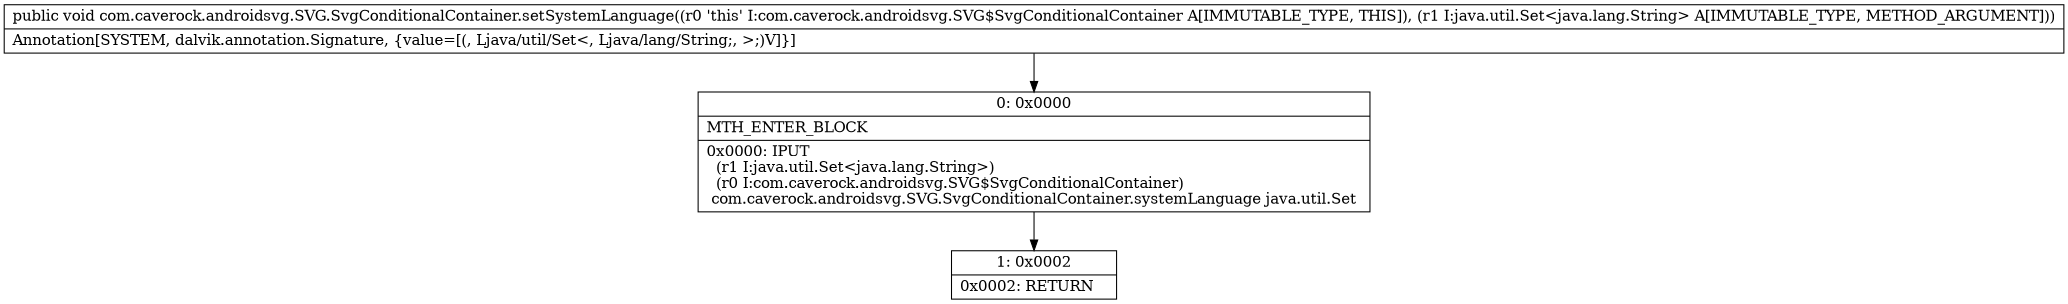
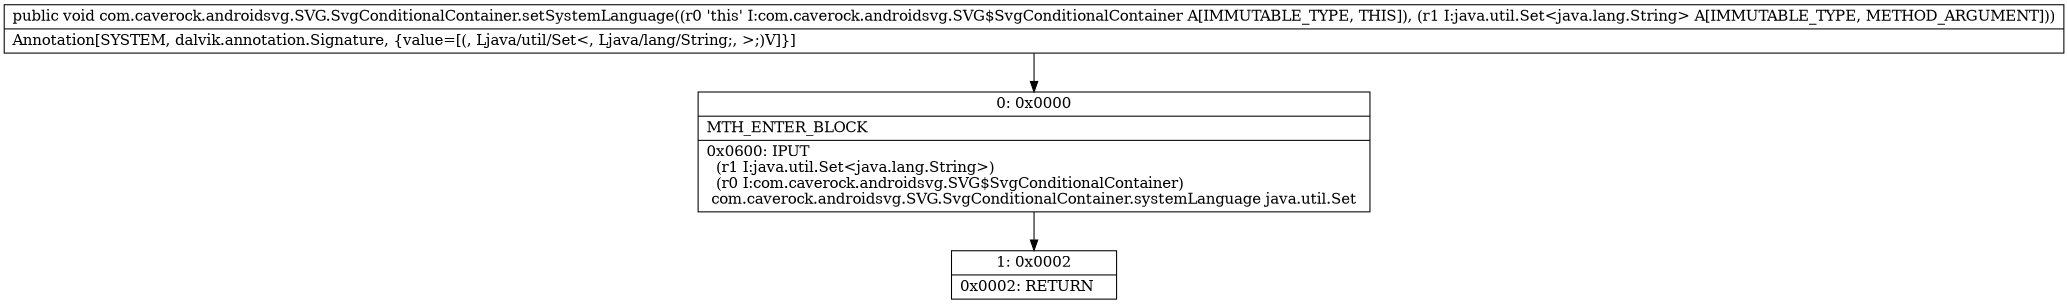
node "0: 0x0000": text "0x0000: IPUT" -> "0x0600: IPUT"
